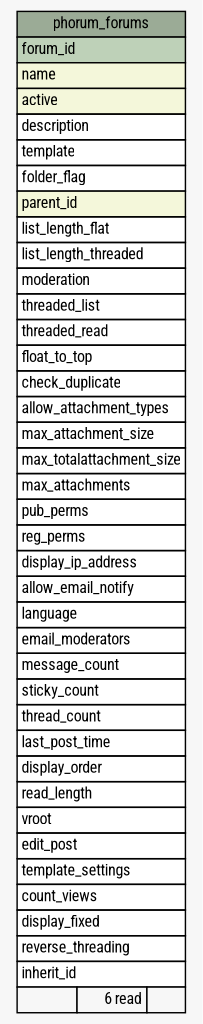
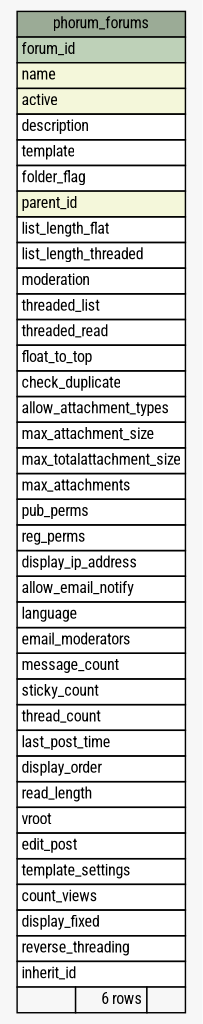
node "phorum_forums": text "6 read" -> "6 rows"
